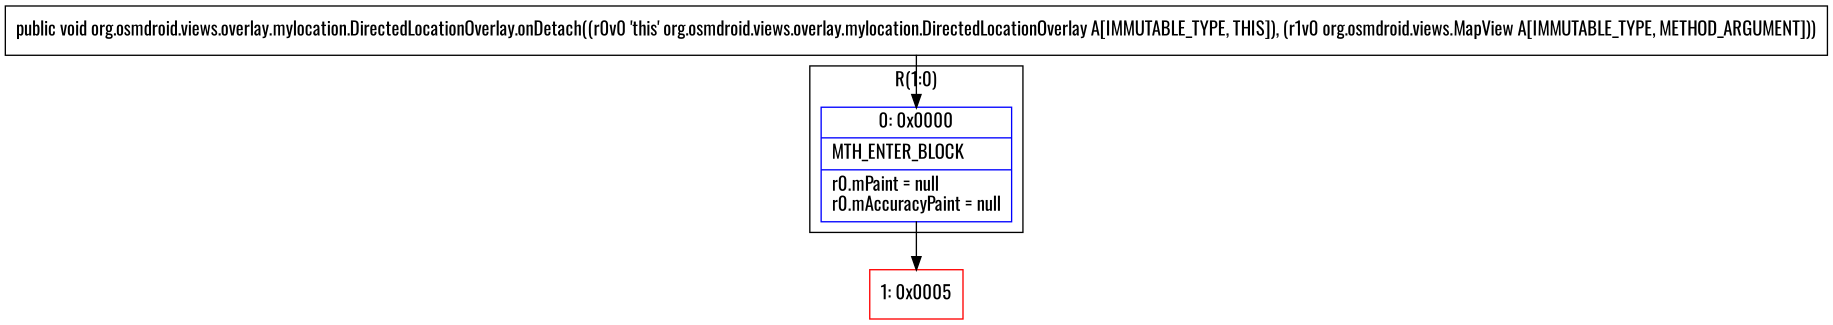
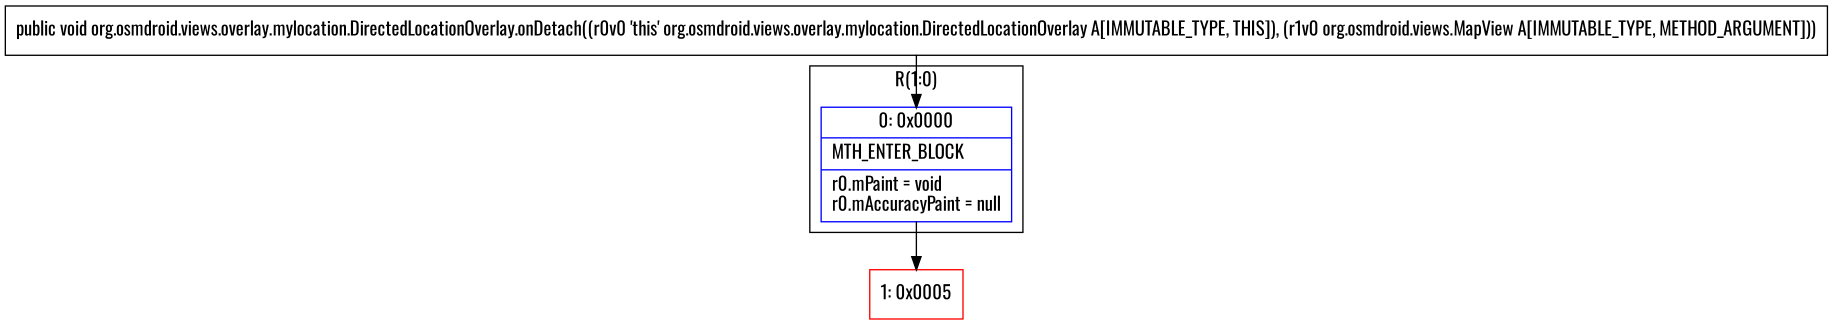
node "0: 0x0000": text "r0.mPaint = null" -> "r0.mPaint = void"
